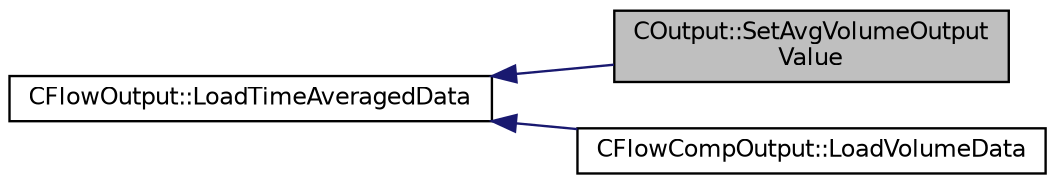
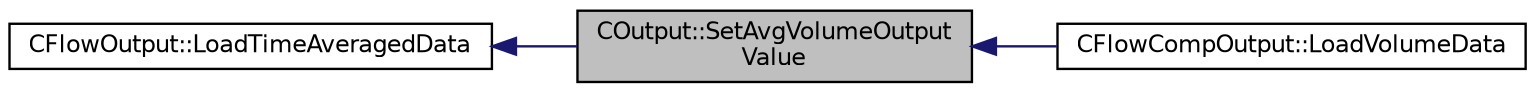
edge "CFlowCompOutput::LoadVolumeData" -> "CFlowOutput::LoadTimeAveragedData": now "CFlowCompOutput::LoadVolumeData" -> "COutput::SetAvgVolumeOutput Value"
